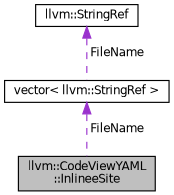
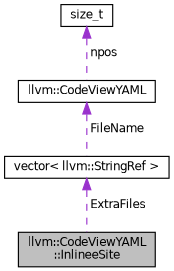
node "size_t": added
node "llvm::StringRef": label "llvm::StringRef" -> "llvm::CodeViewYAML"
edge "llvm::CodeViewYAML ::InlineeSite" -> "vector< llvm::StringRef >": label " FileName" -> " ExtraFiles"
